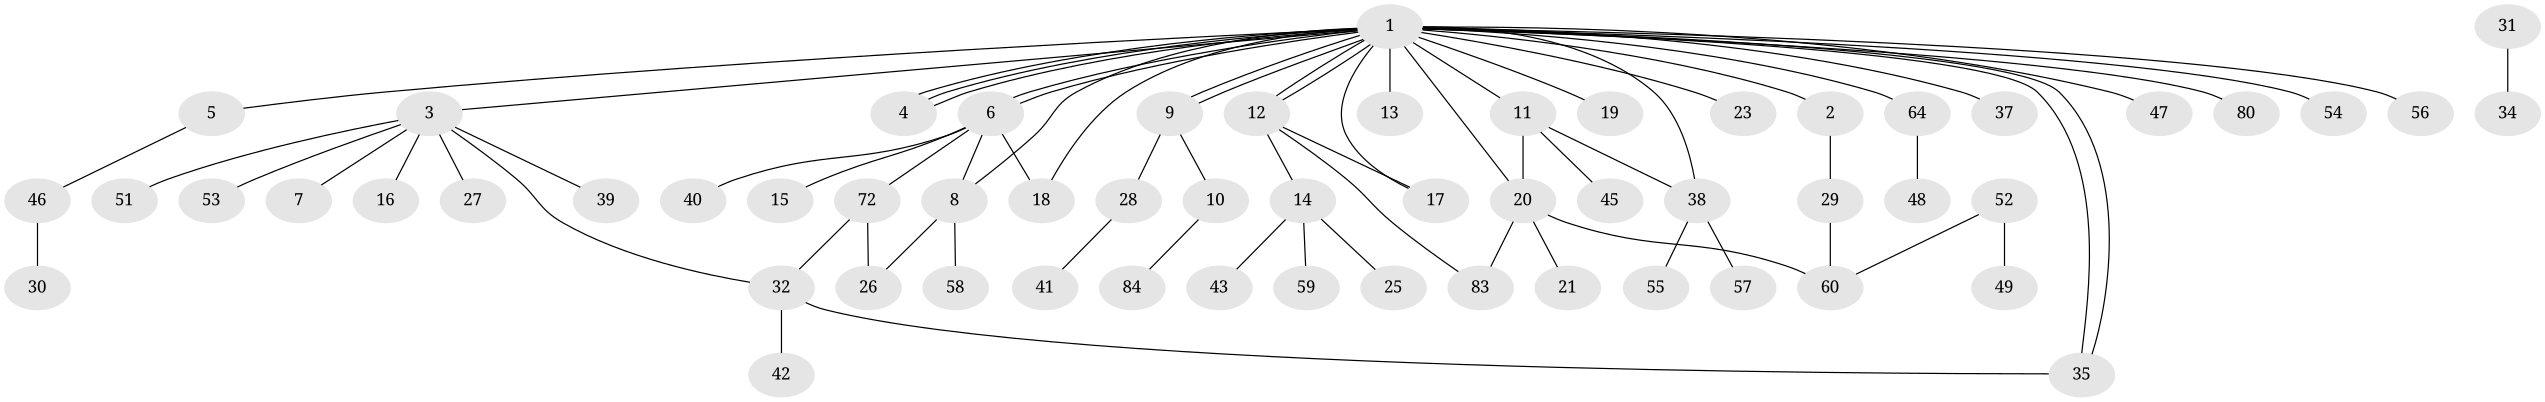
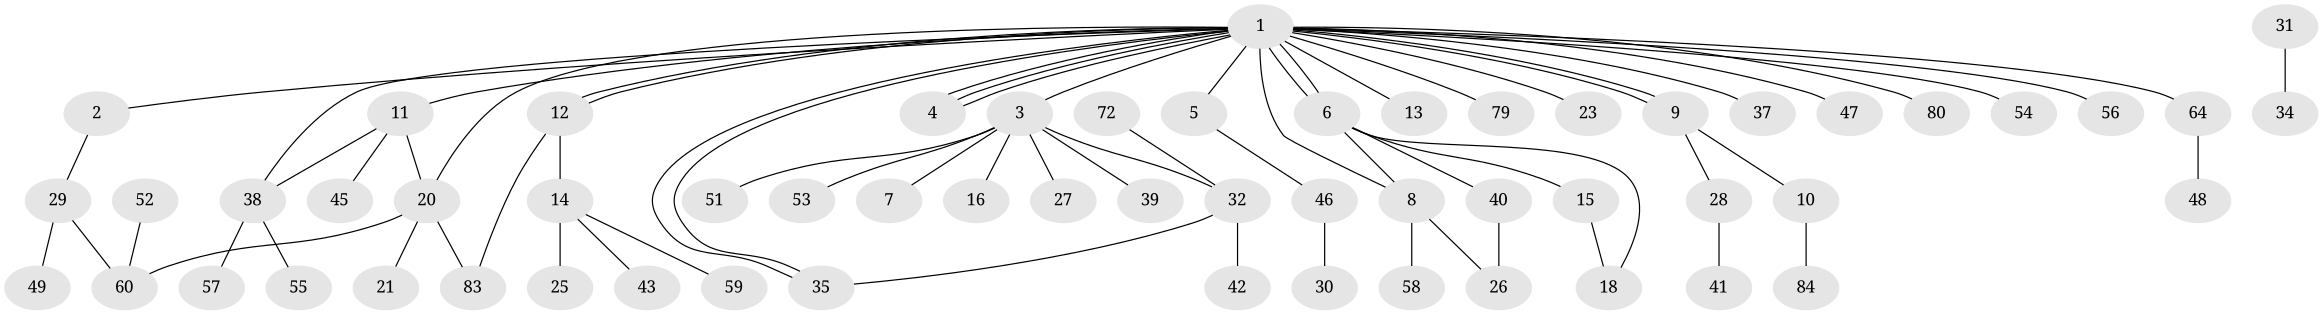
edge "1" -- "18": now "15" -- "18"
node "19": label "19" -> "79"
edge "6" -- "72": removed
node "17": removed
edge "72" -- "26": now "40" -- "26"
edge "52" -- "49": now "29" -- "49"
